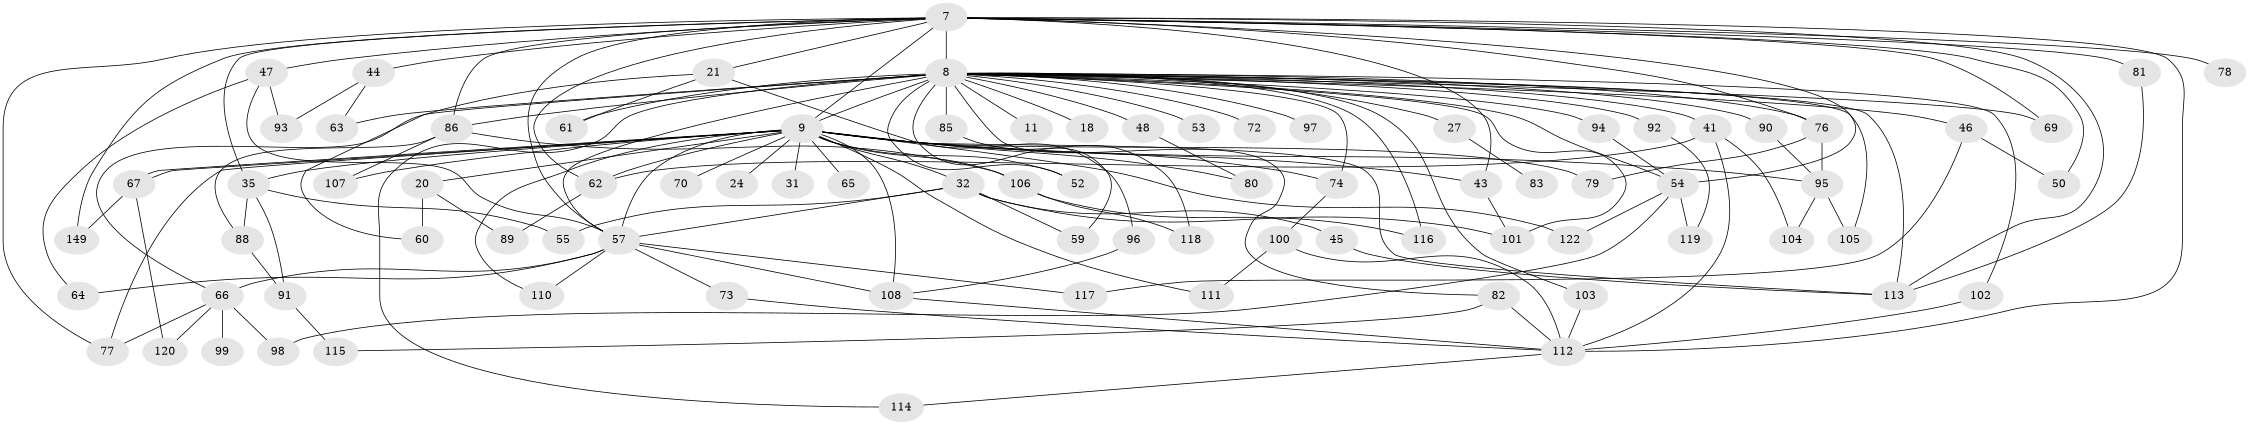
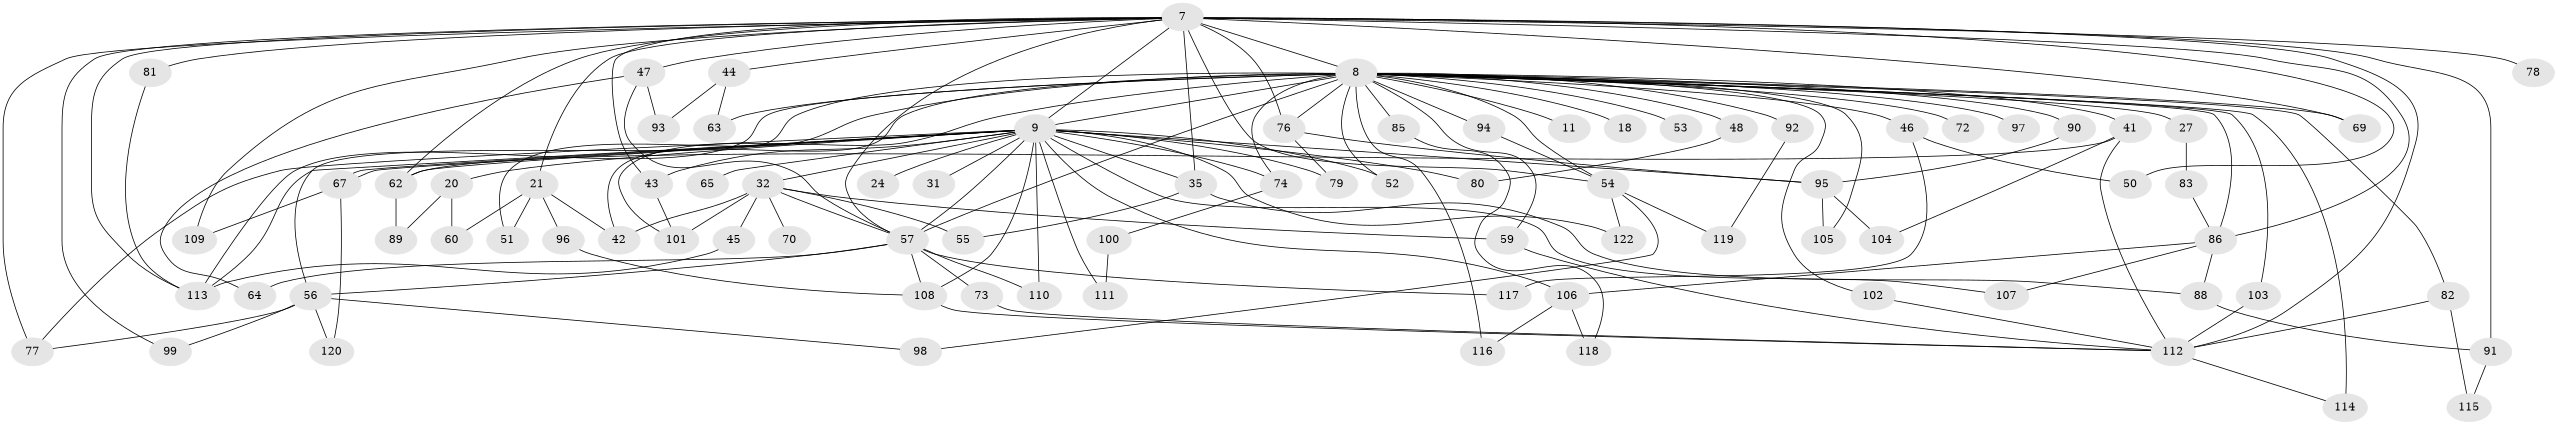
edge "7" -- "99": added
node "61": label "61" -> "51"
edge "9" -- "70": now "32" -- "70"
edge "83" -- "86": added
edge "35" -- "91": now "7" -- "91"
node "149": label "149" -> "109"
node "42": added
edge "100" -- "112": now "59" -- "112"
node "66": label "66" -> "56"
